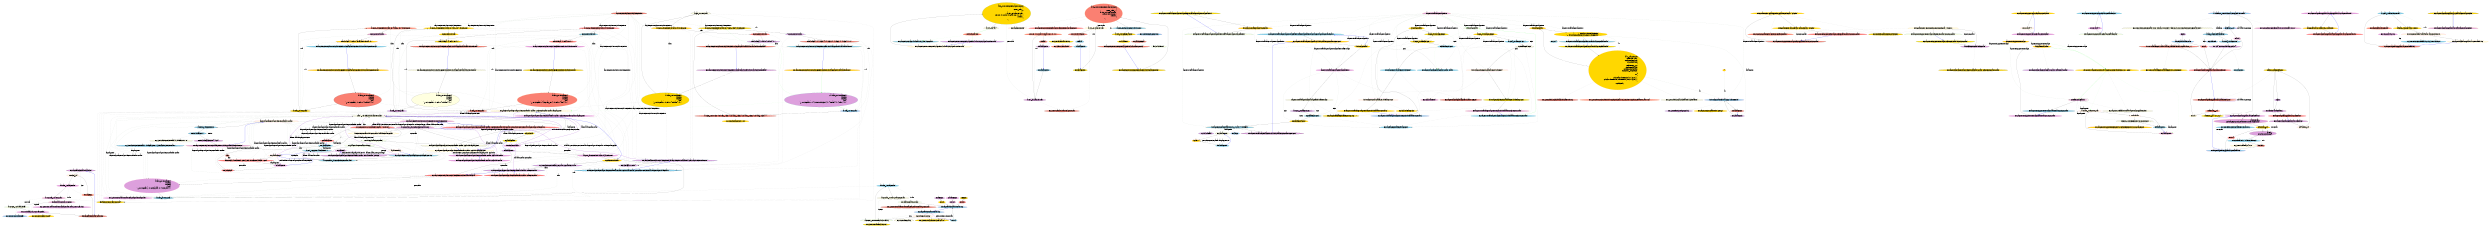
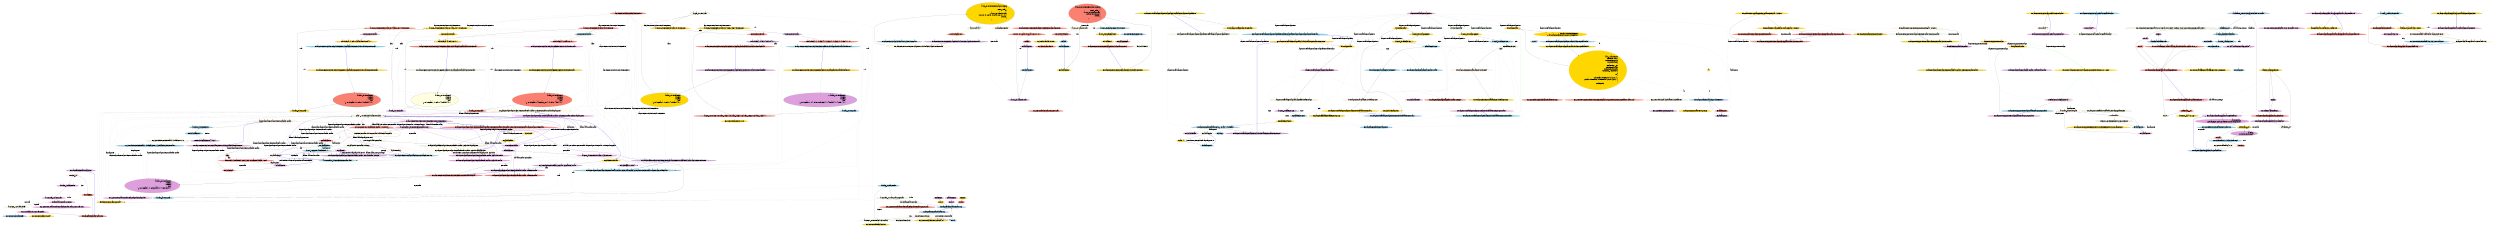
node "Entry ImageConverter.cstr": added
node "CookieBasedSessions.Enable(this)": label "CookieBasedSessions.Enable(this)" -> "CookieBasedSessions.ShouldEqualSequence(this)"
